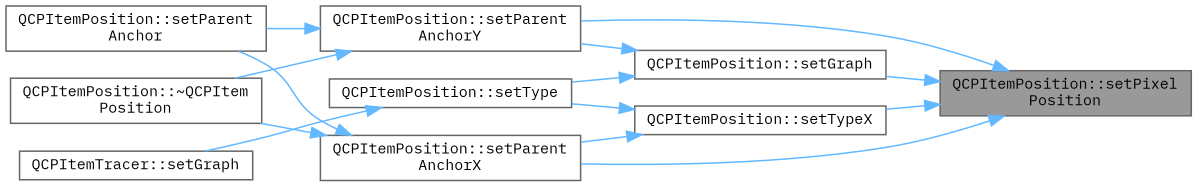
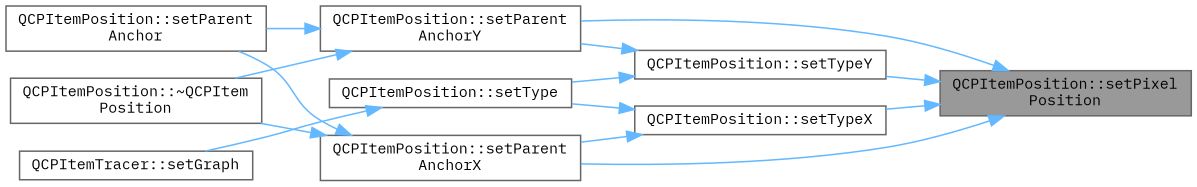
node "QCPItemPosition::setGraph": label "QCPItemPosition::setGraph" -> "QCPItemPosition::setTypeY"
